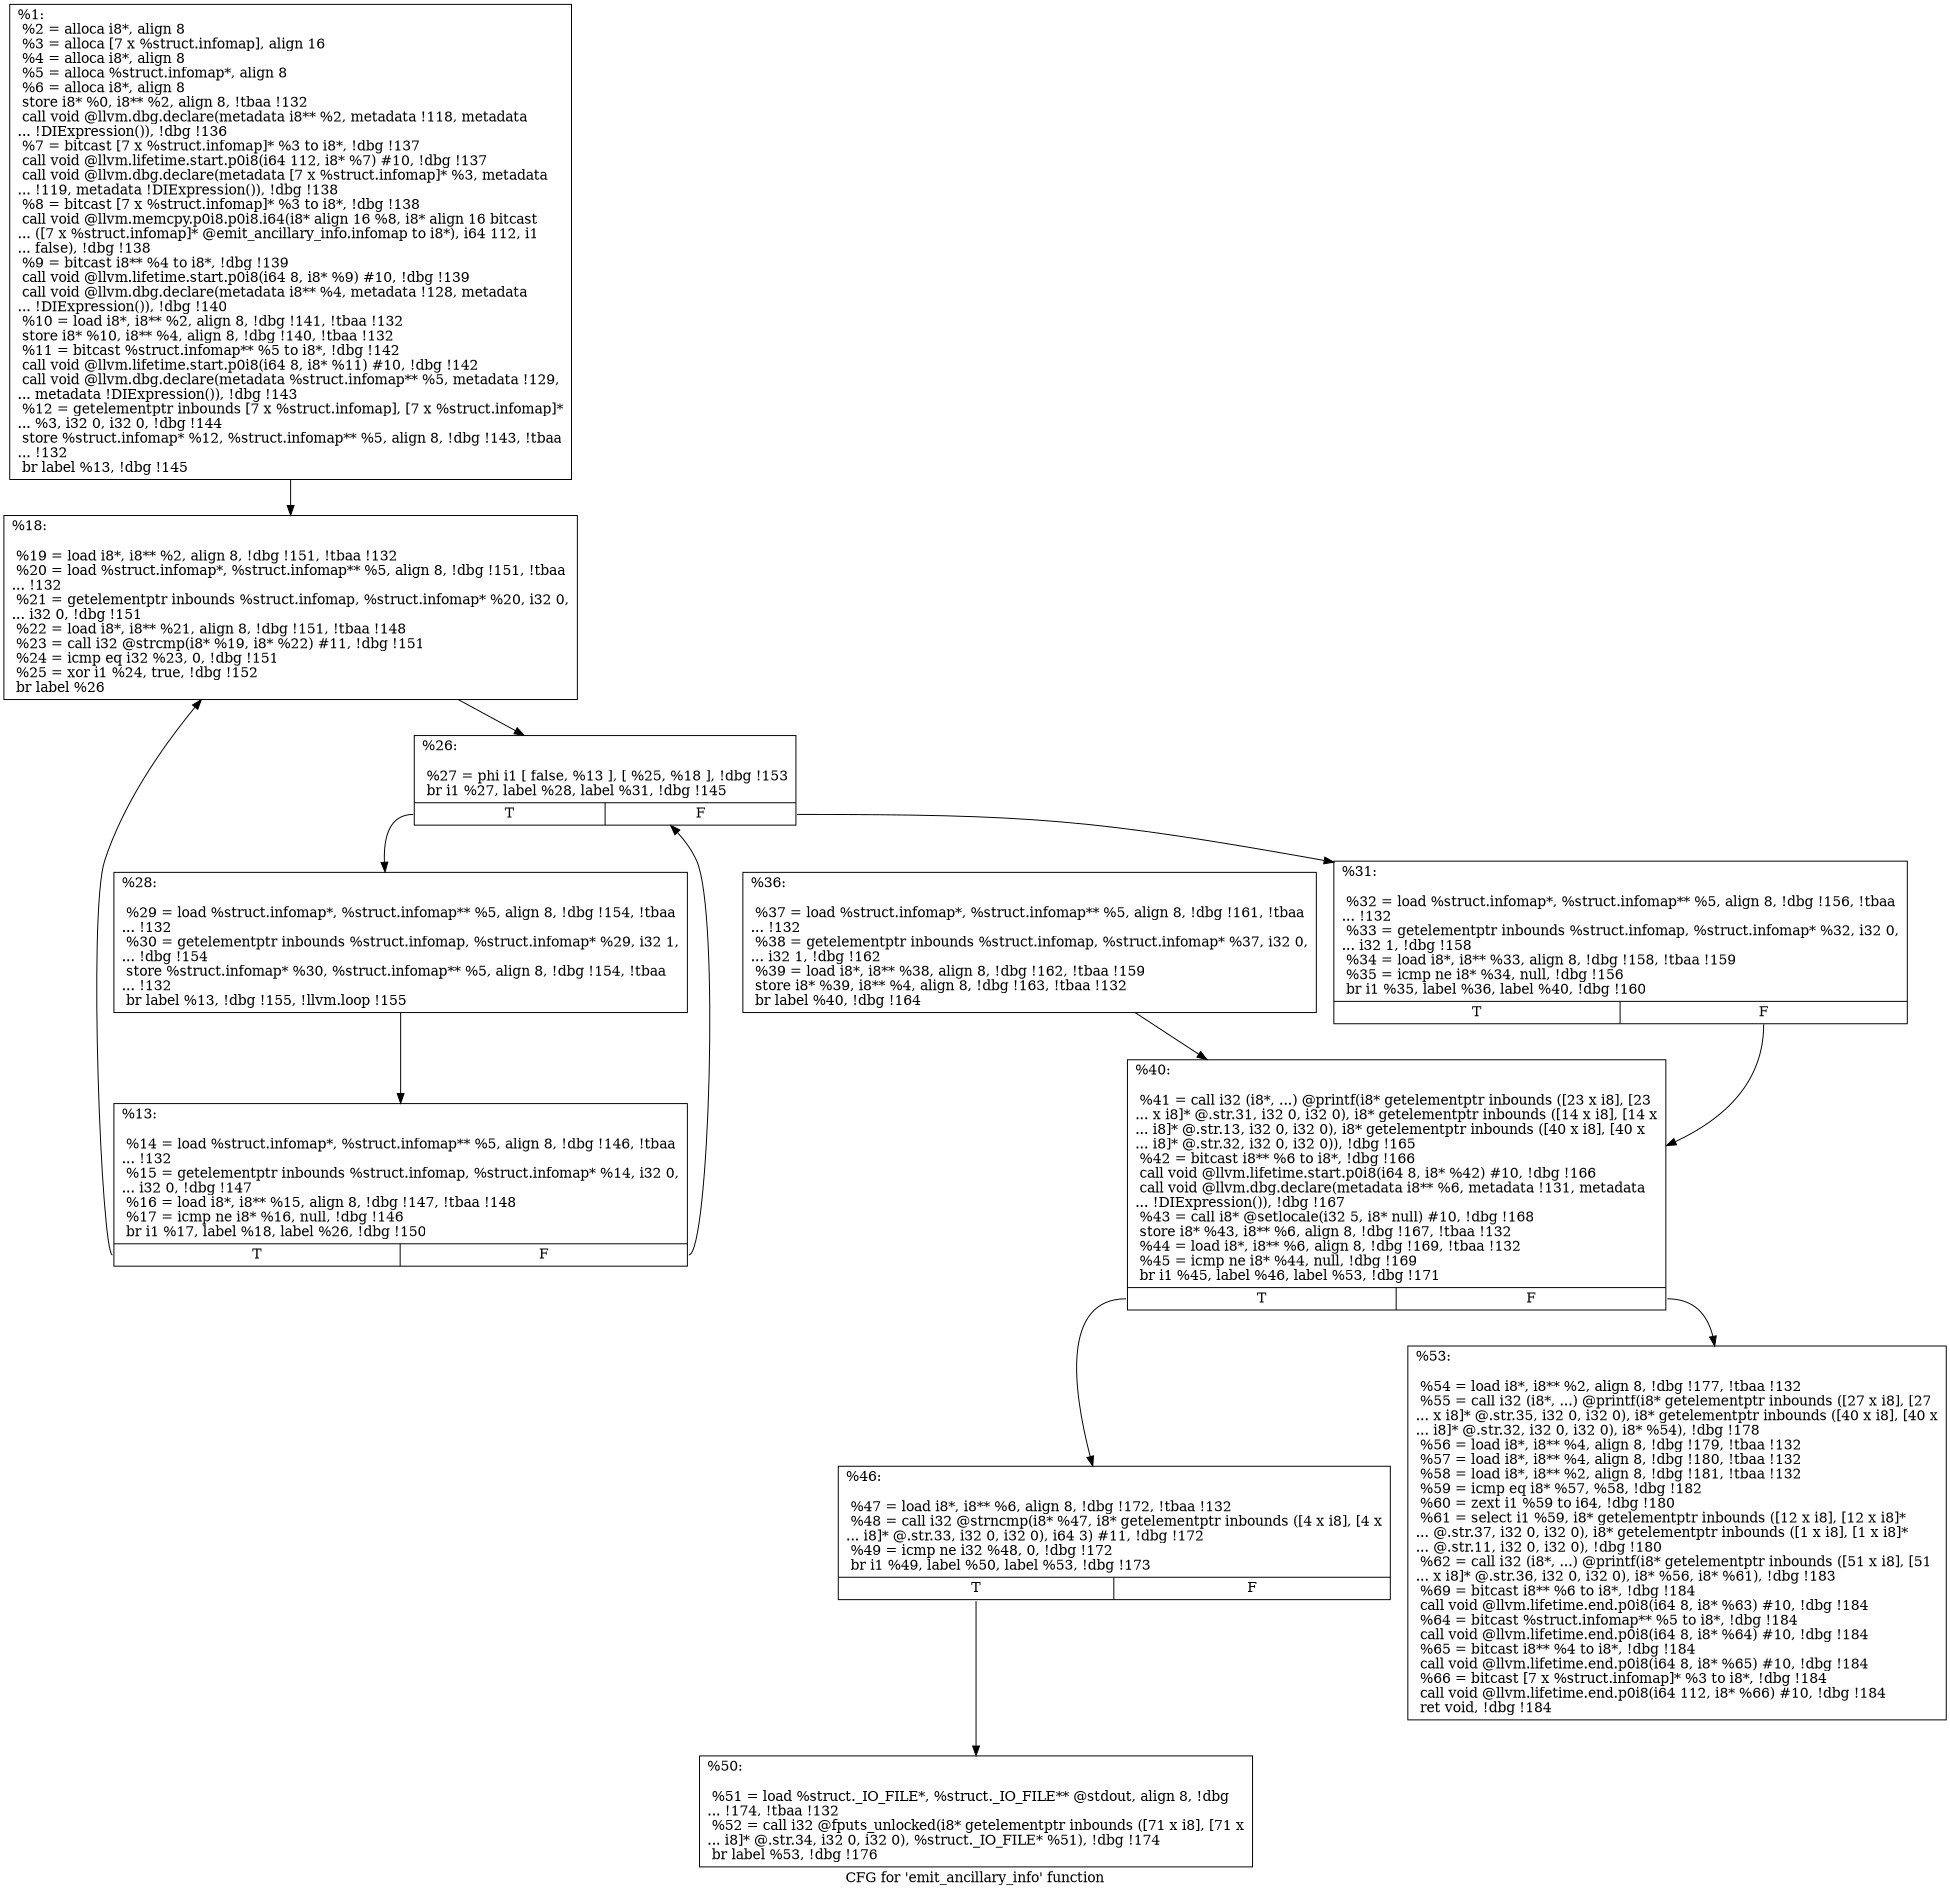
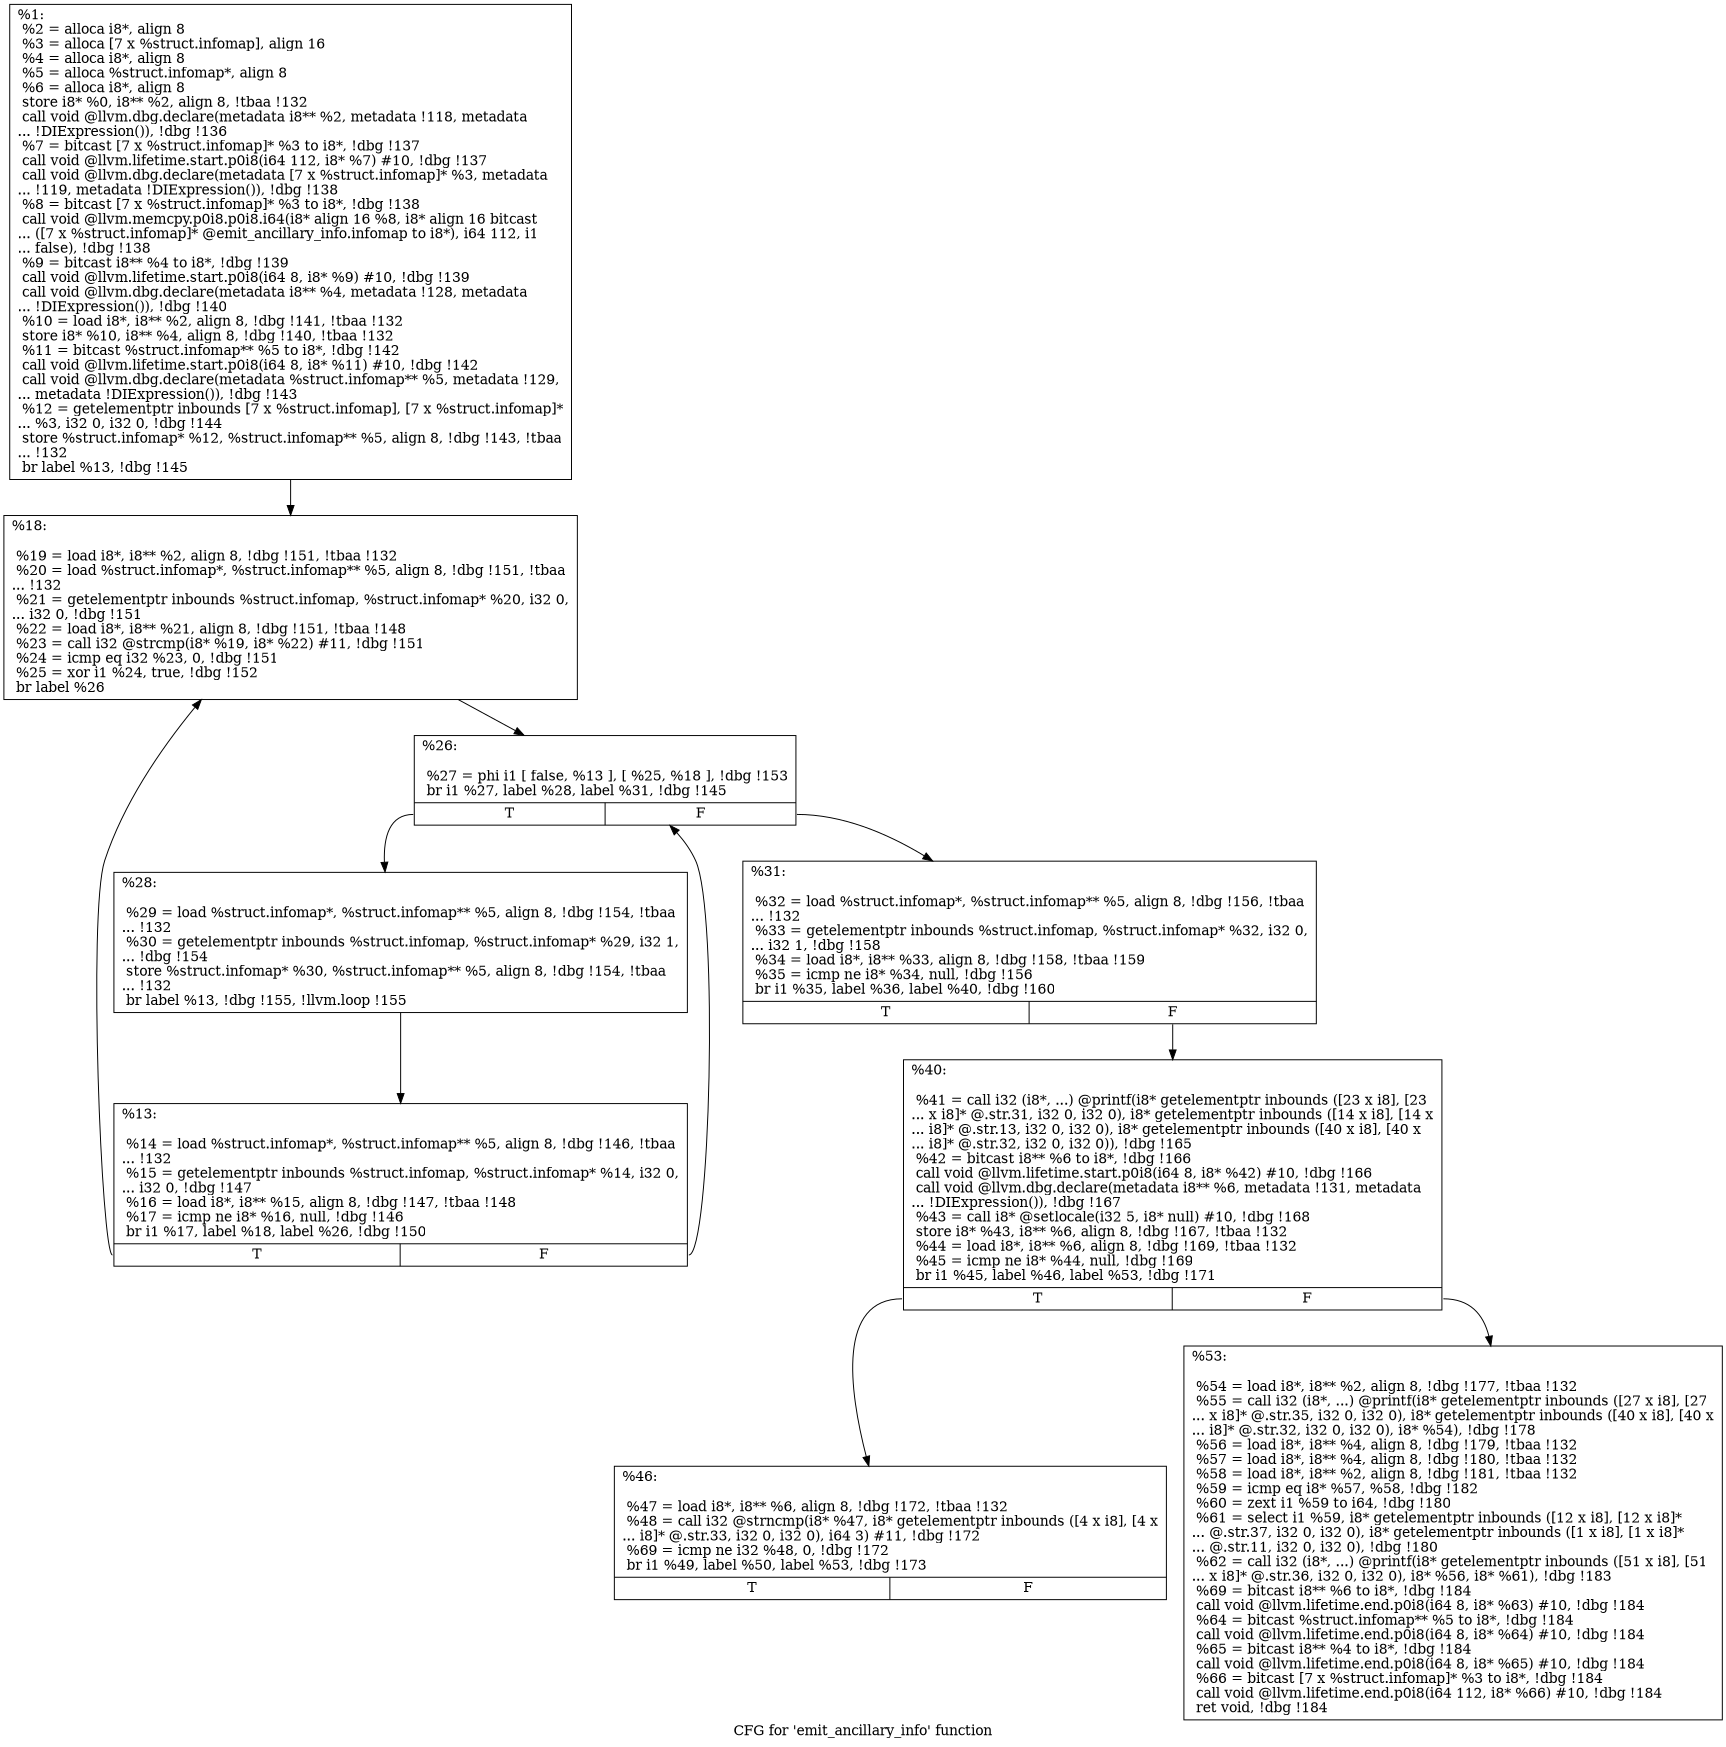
node "%36:": removed
node "%46:": text "%49 = icmp ne i32 %48, 0, !dbg !172" -> "%69 = icmp ne i32 %48, 0, !dbg !172"
node "%50:": removed
